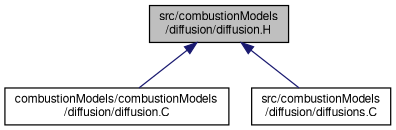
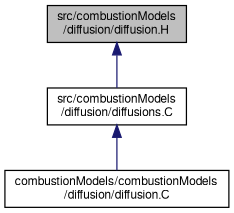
edge "combustionModels/combustionModels /diffusion/diffusion.C" -> "src/combustionModels /diffusion/diffusion.H": now "combustionModels/combustionModels /diffusion/diffusion.C" -> "src/combustionModels /diffusion/diffusions.C"
